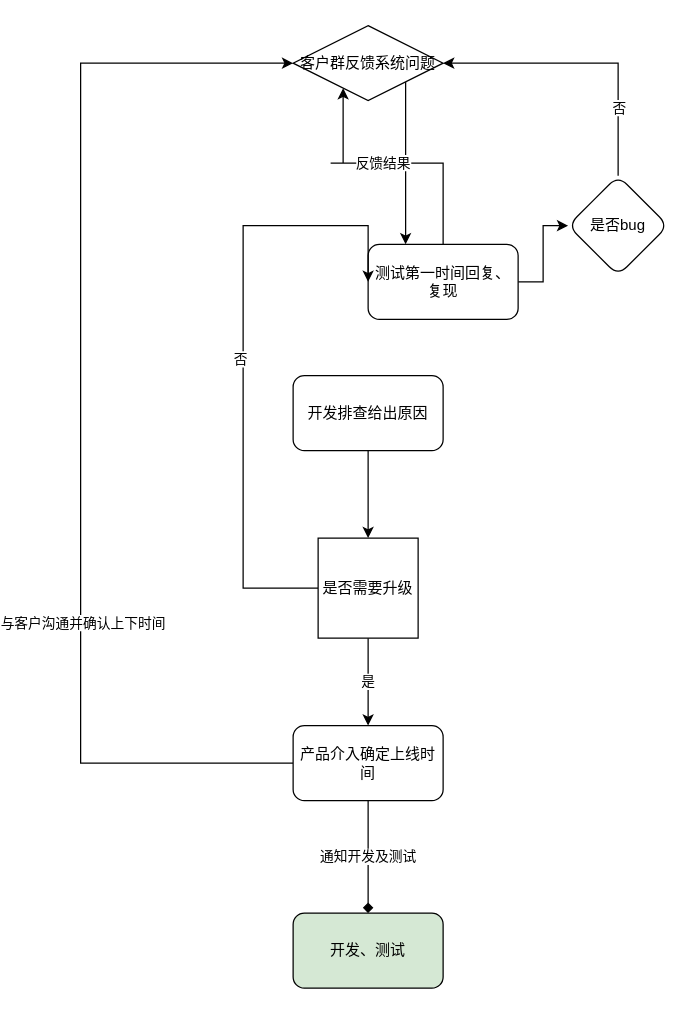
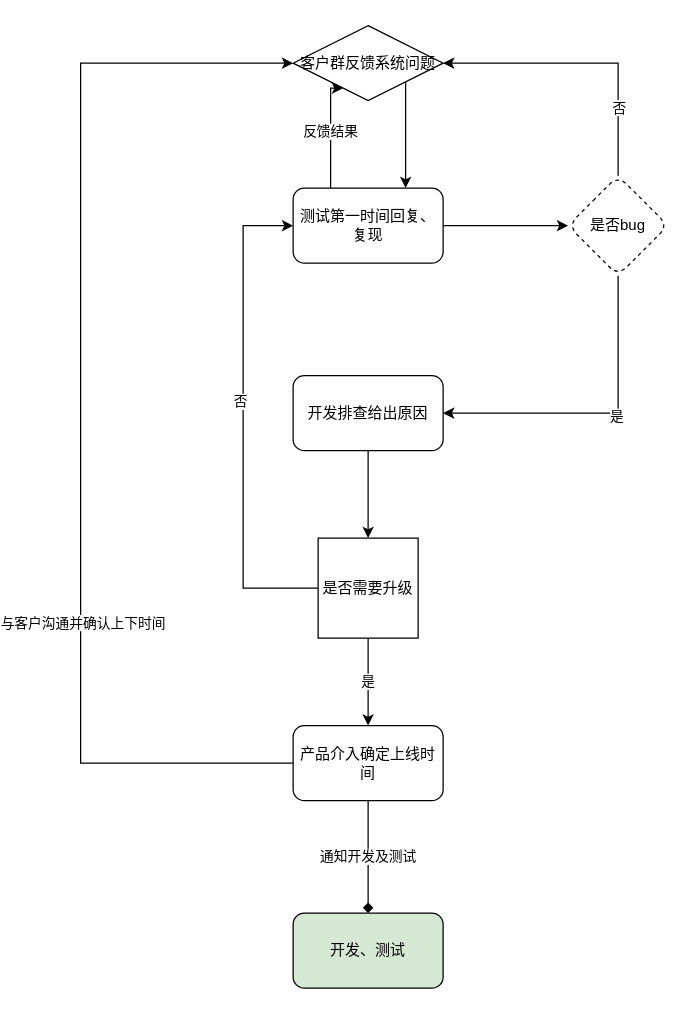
node "是否bug": style solid -> dashed
node "测试第一时间回复、复现": moved (443, 282) -> (368, 226)
edge "是否bug" -> "开发排查给出原因": added, label "是"
